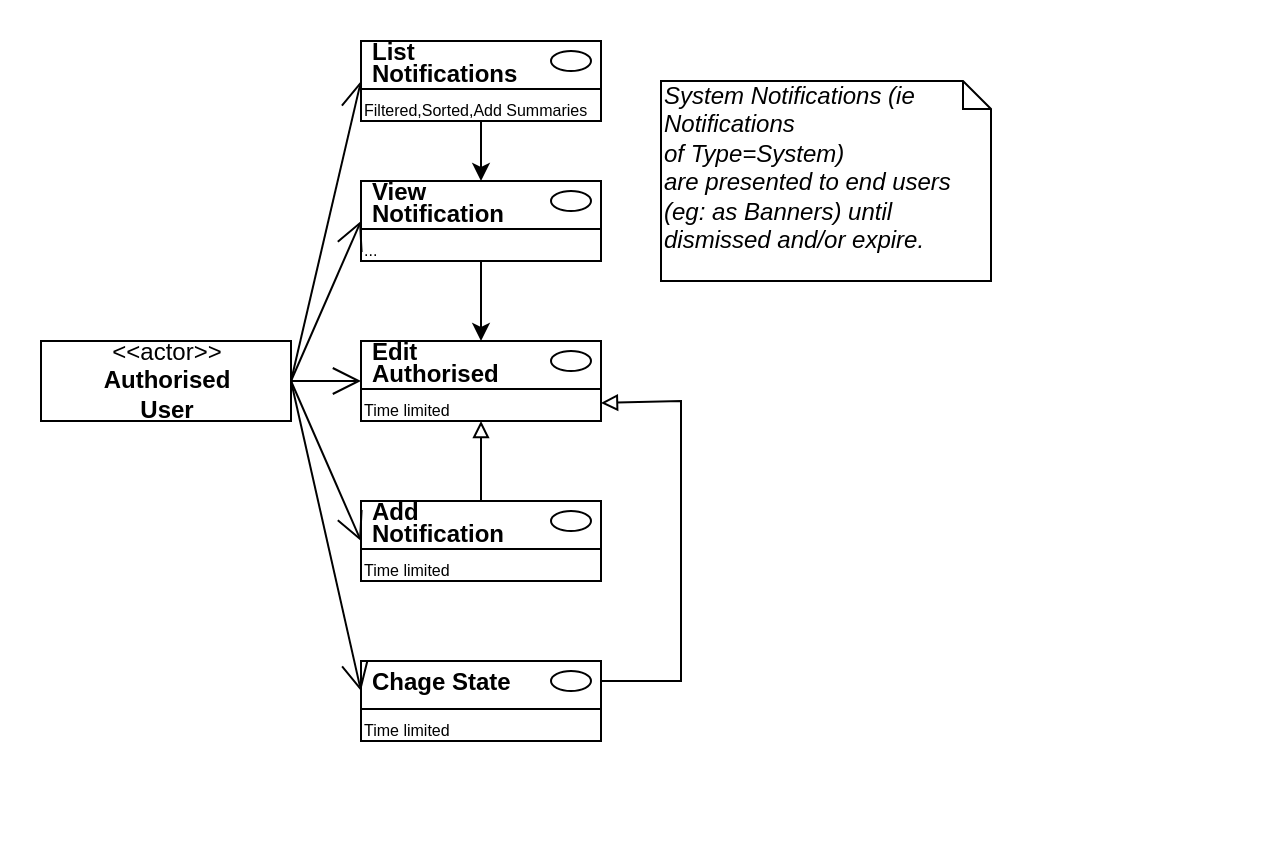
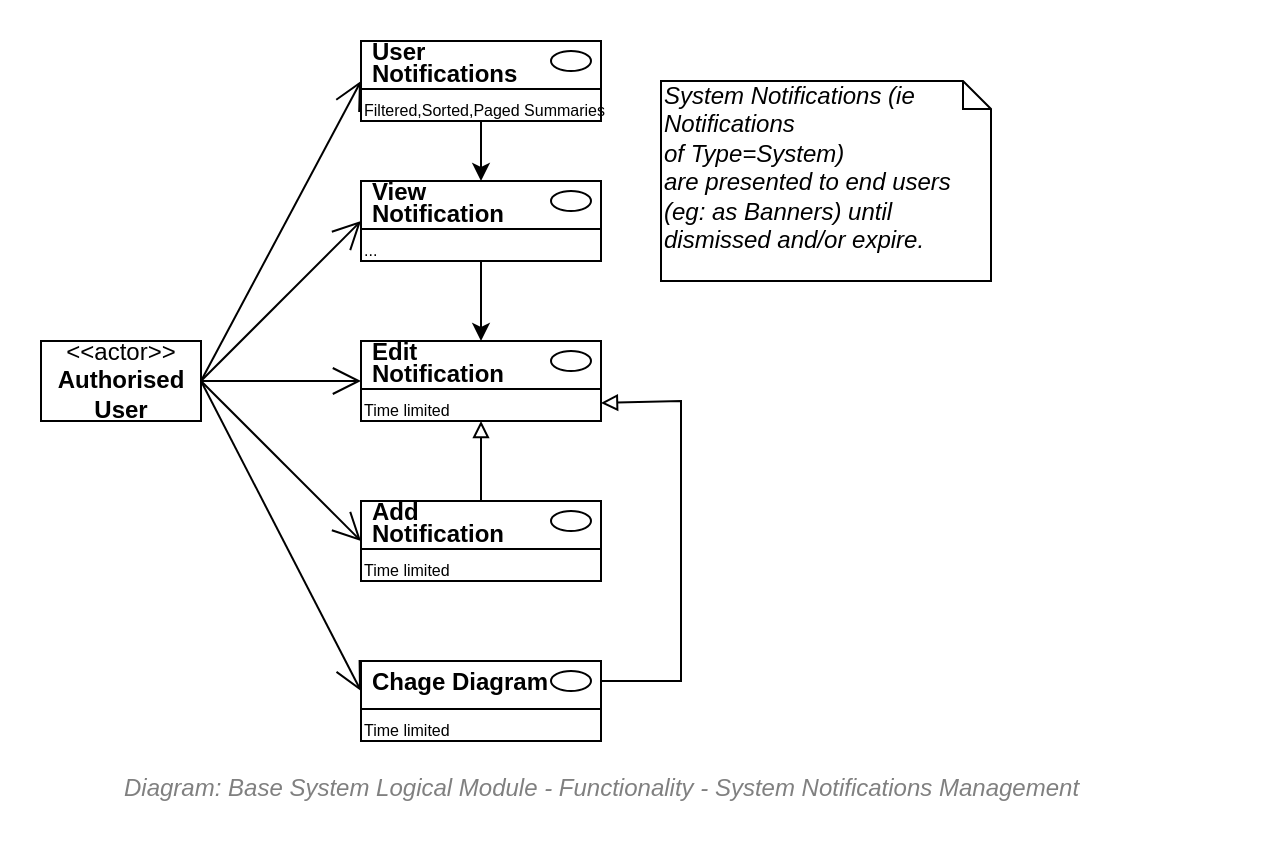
node "List Notifications": label "List Notifications" -> "User Notifications"
node "Filtered,Sorted,Add Summaries": label "Filtered,Sorted,Add Summaries" -> "Filtered,Sorted,Paged Summaries"
node "Edit Authorised": label "Edit Authorised" -> "Edit Notification"
node "<<actor>> Authorised User": size 250x80 -> 160x80
node "Chage State": label "Chage State" -> "Chage Diagram"
node "Diagram: Base System Logical Module - Functionality - System Notifications Management": added
